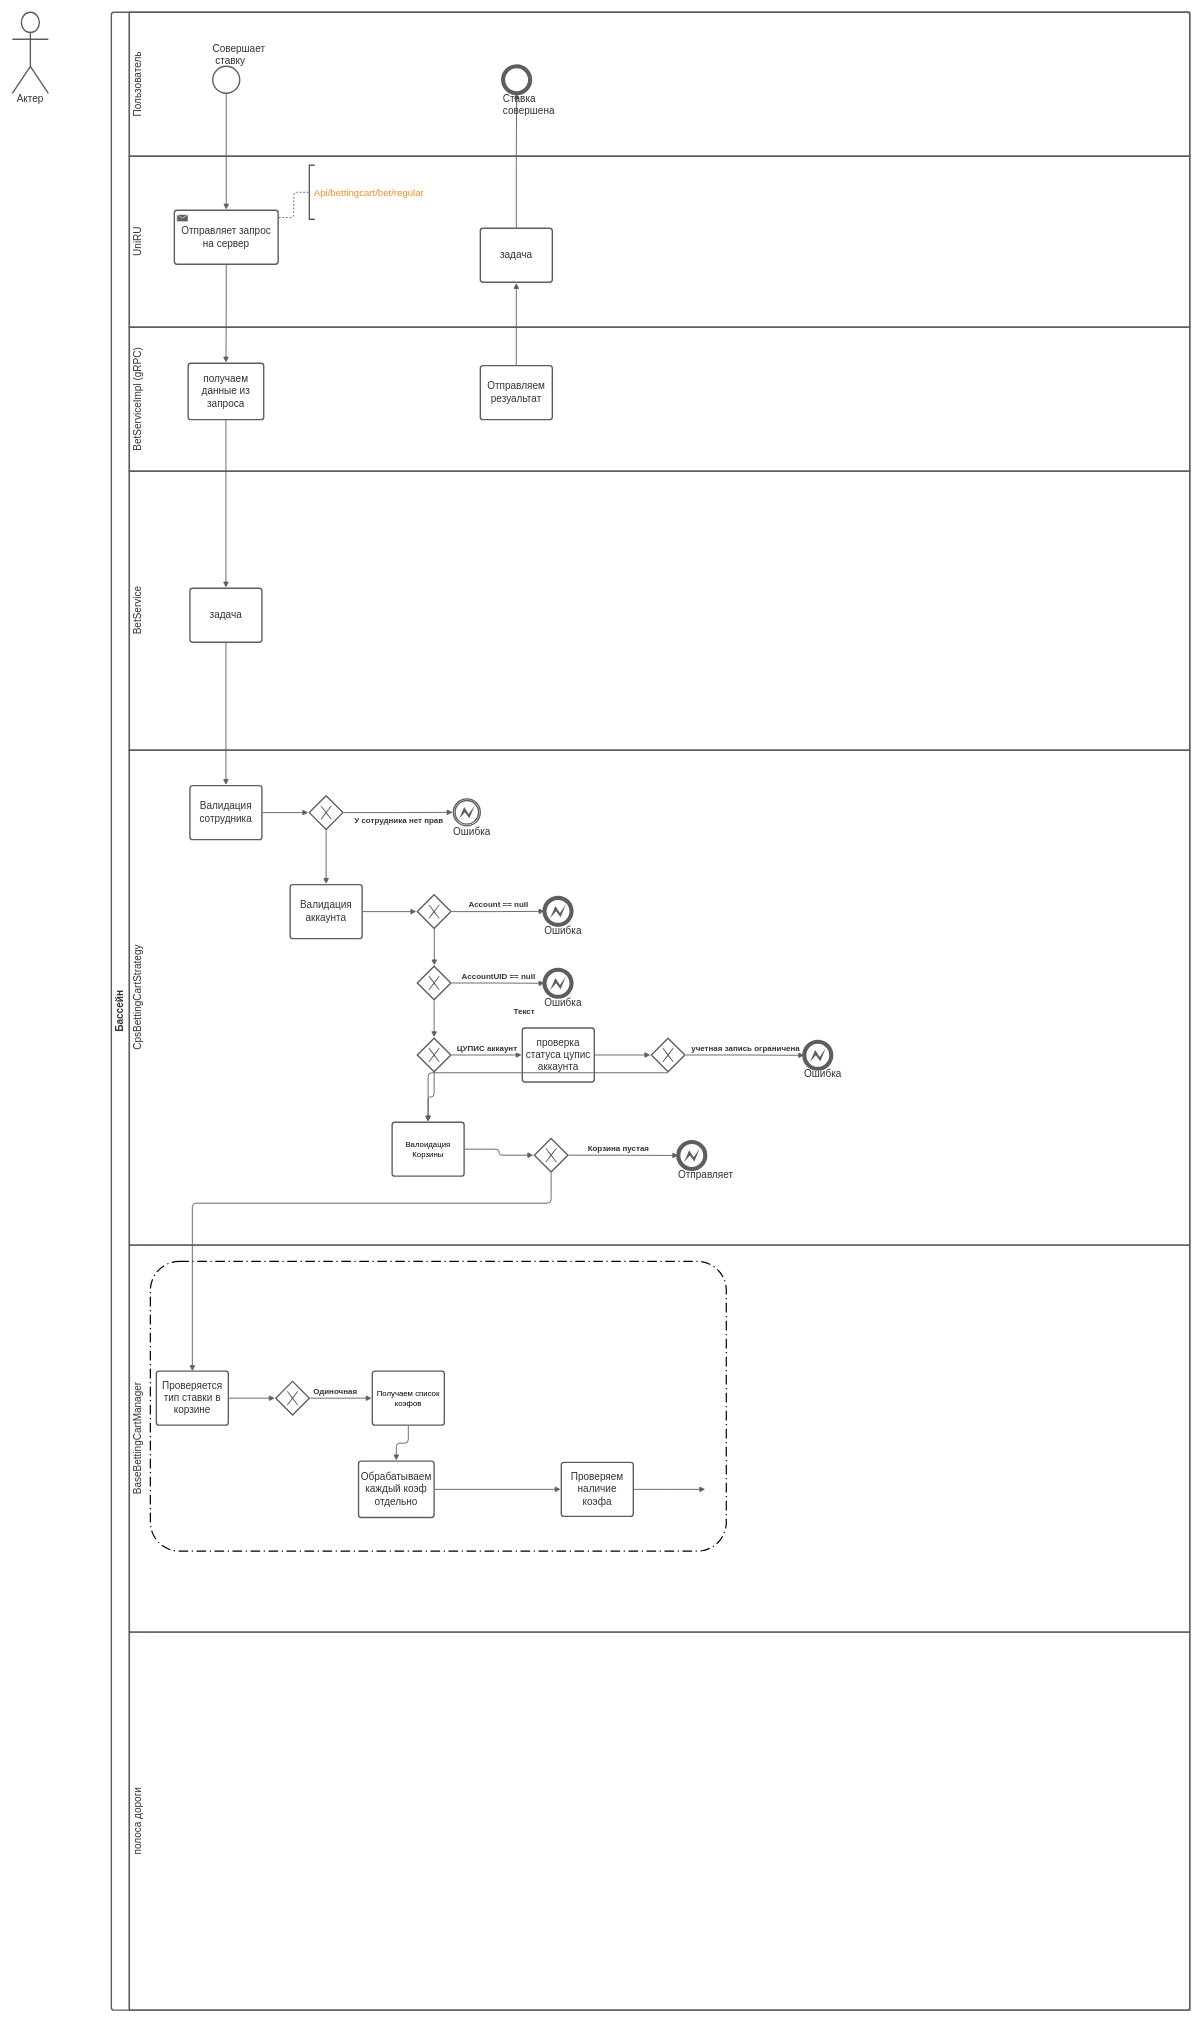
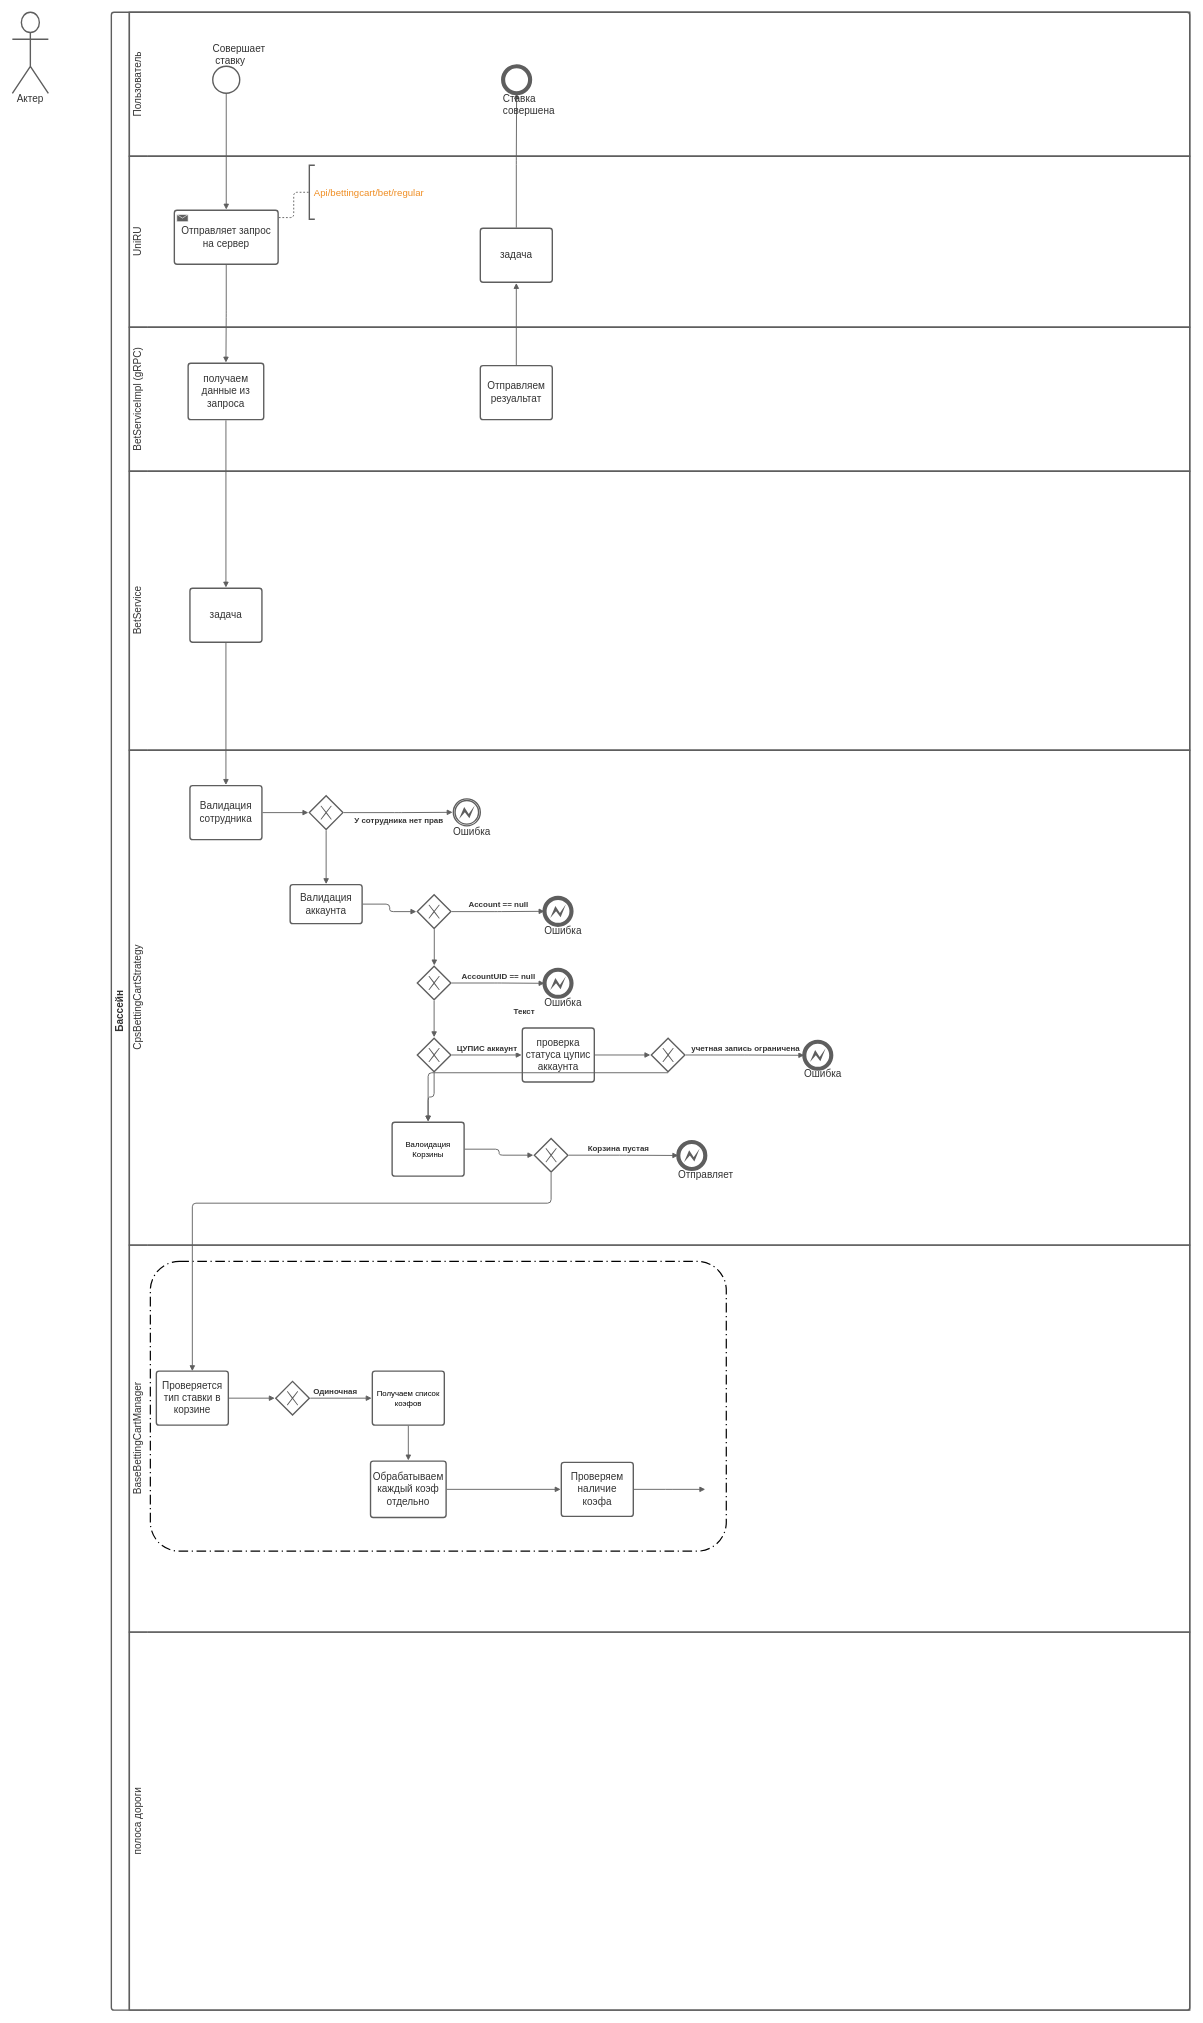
node "Валидация аккаунта": size 72x54 -> 72x39
node "Обрабатываем каждый коэф отдельно": moved (396, 1490) -> (408, 1490)
